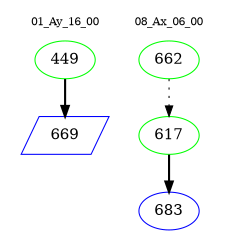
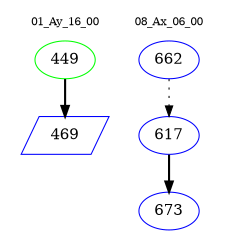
node "662": color green -> blue
node "669": label "669" -> "469"
node "617": color green -> blue
node "683": label "683" -> "673"
